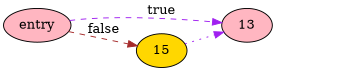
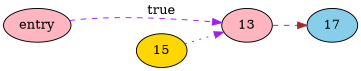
node "17": added
edge "entry" -> "15": removed, label "false"
